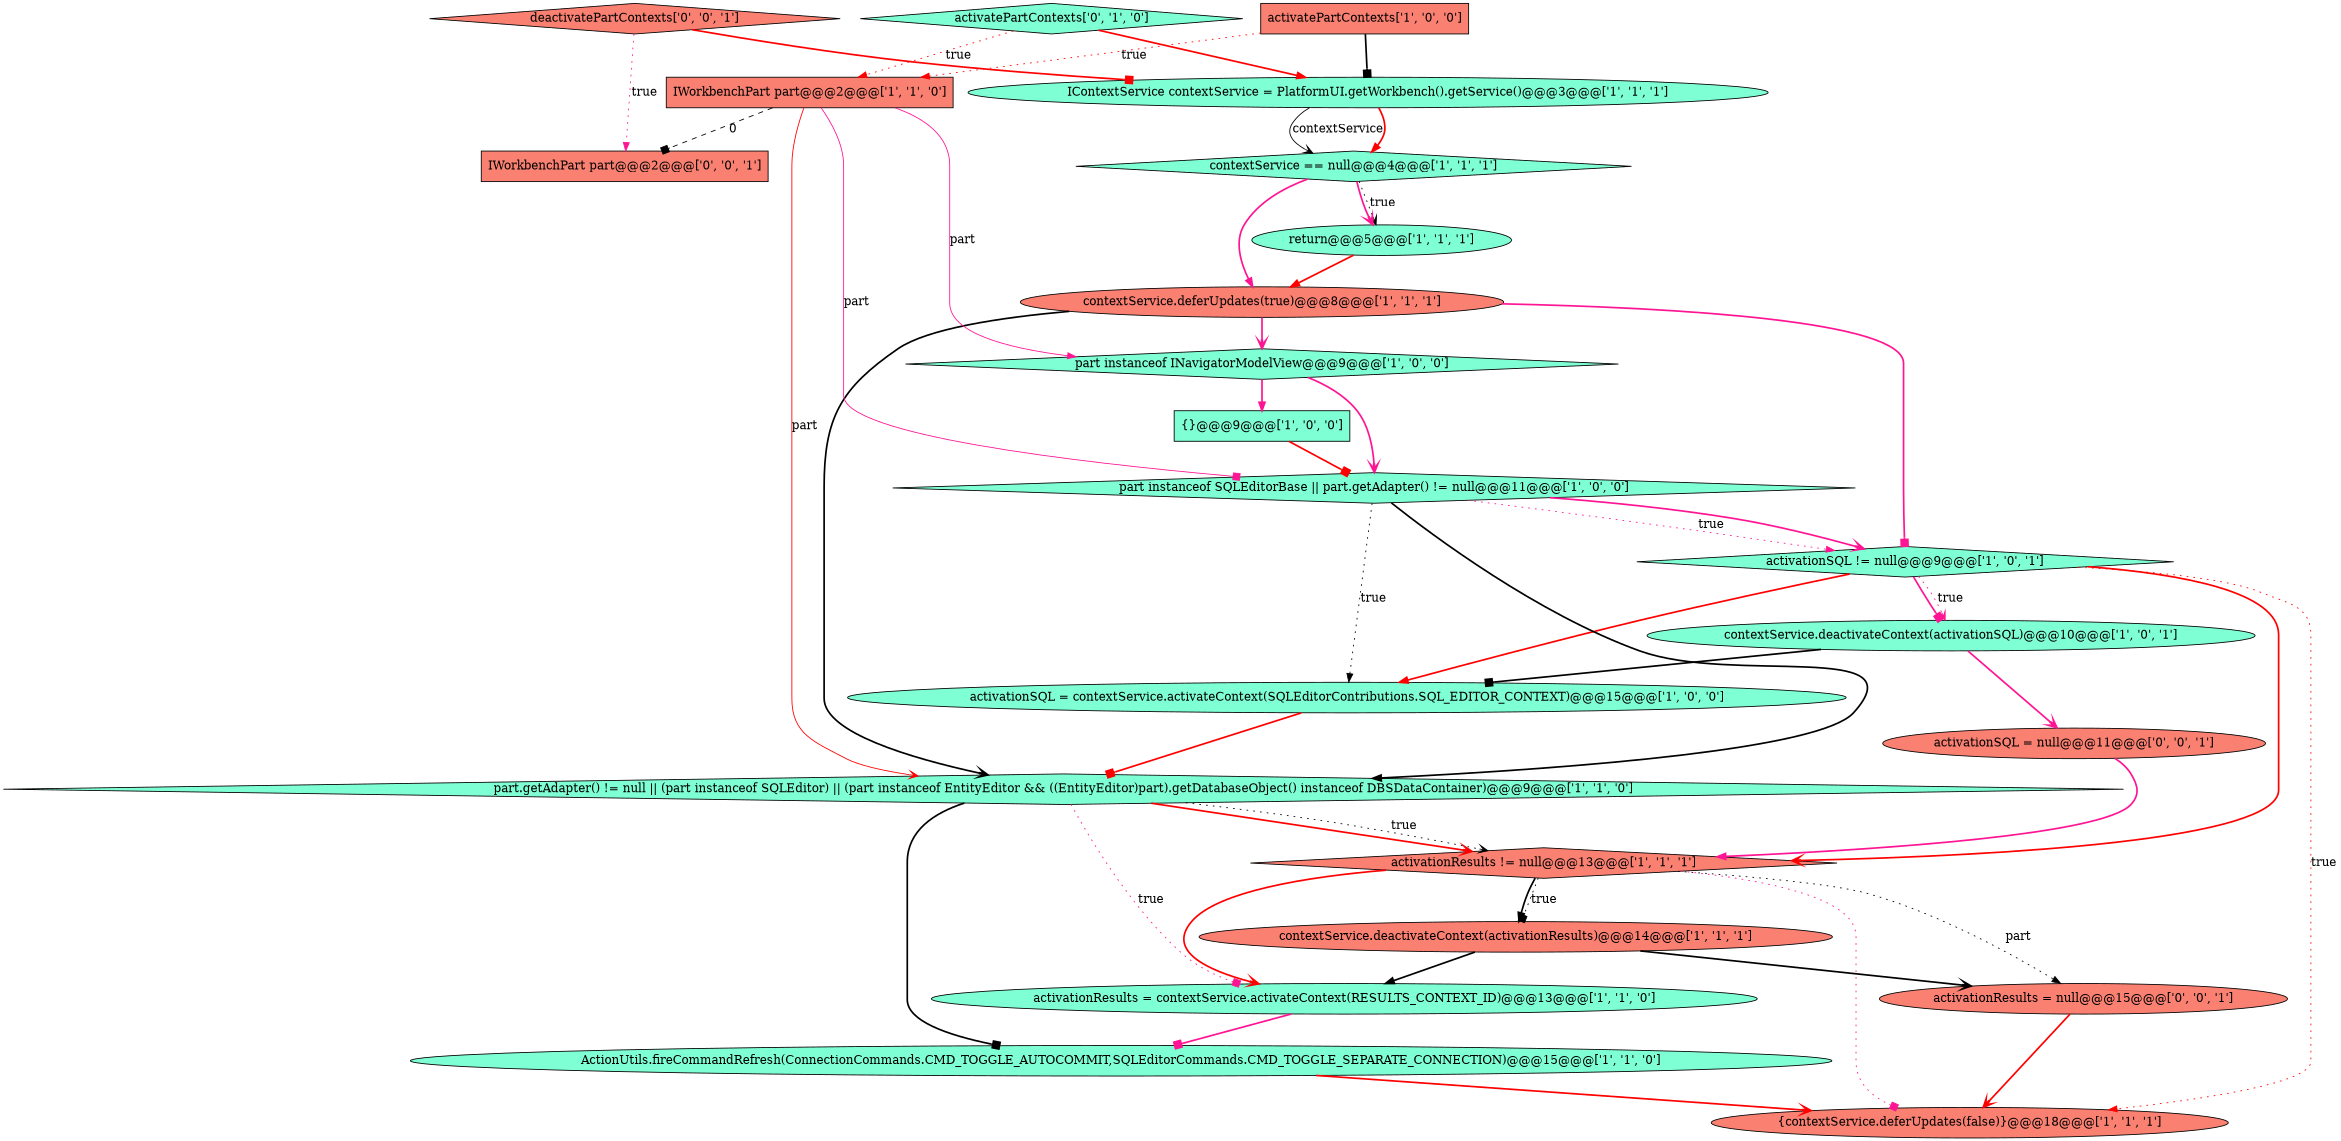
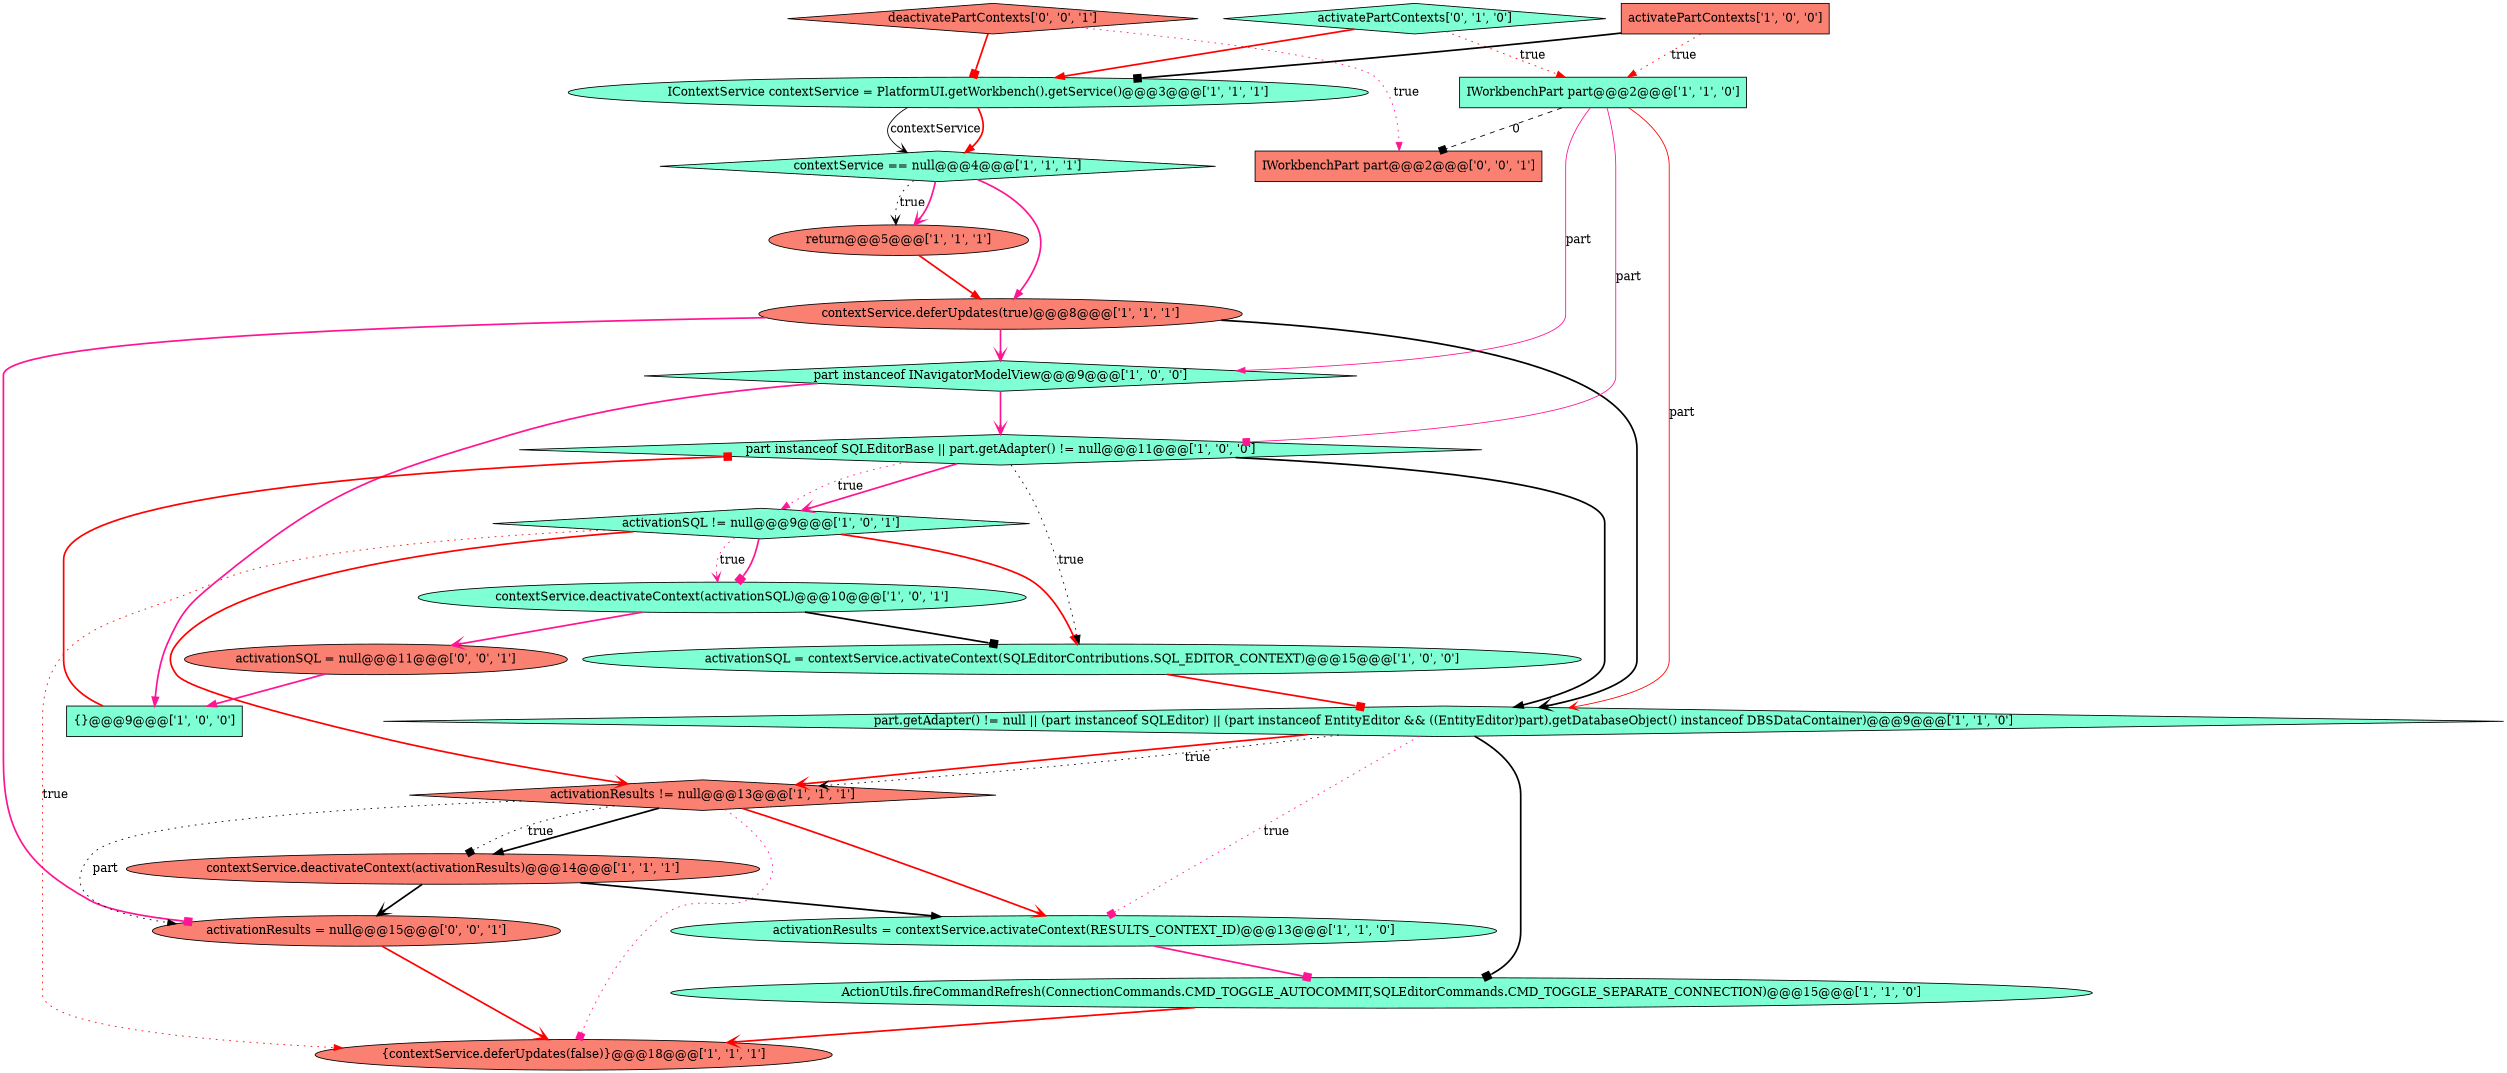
node "IWorkbenchPart part@@@2@@@['1', '1', '0']": fillcolor salmon -> aquamarine
node "return@@@5@@@['1', '1', '1']": fillcolor aquamarine -> salmon
edge "contextService.deferUpdates(true)@@@8@@@['1', '1', '1']" -> "activationSQL != null@@@9@@@['1', '0', '1']": now "contextService.deferUpdates(true)@@@8@@@['1', '1', '1']" -> "activationResults = null@@@15@@@['0', '0', '1']"
edge "activationSQL = null@@@11@@@['0', '0', '1']" -> "activationResults != null@@@13@@@['1', '1', '1']": now "activationSQL = null@@@11@@@['0', '0', '1']" -> "{}@@@9@@@['1', '0', '0']"
